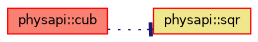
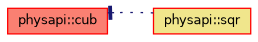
edge "physapi::cub" -> "physapi::sqr": reversed
